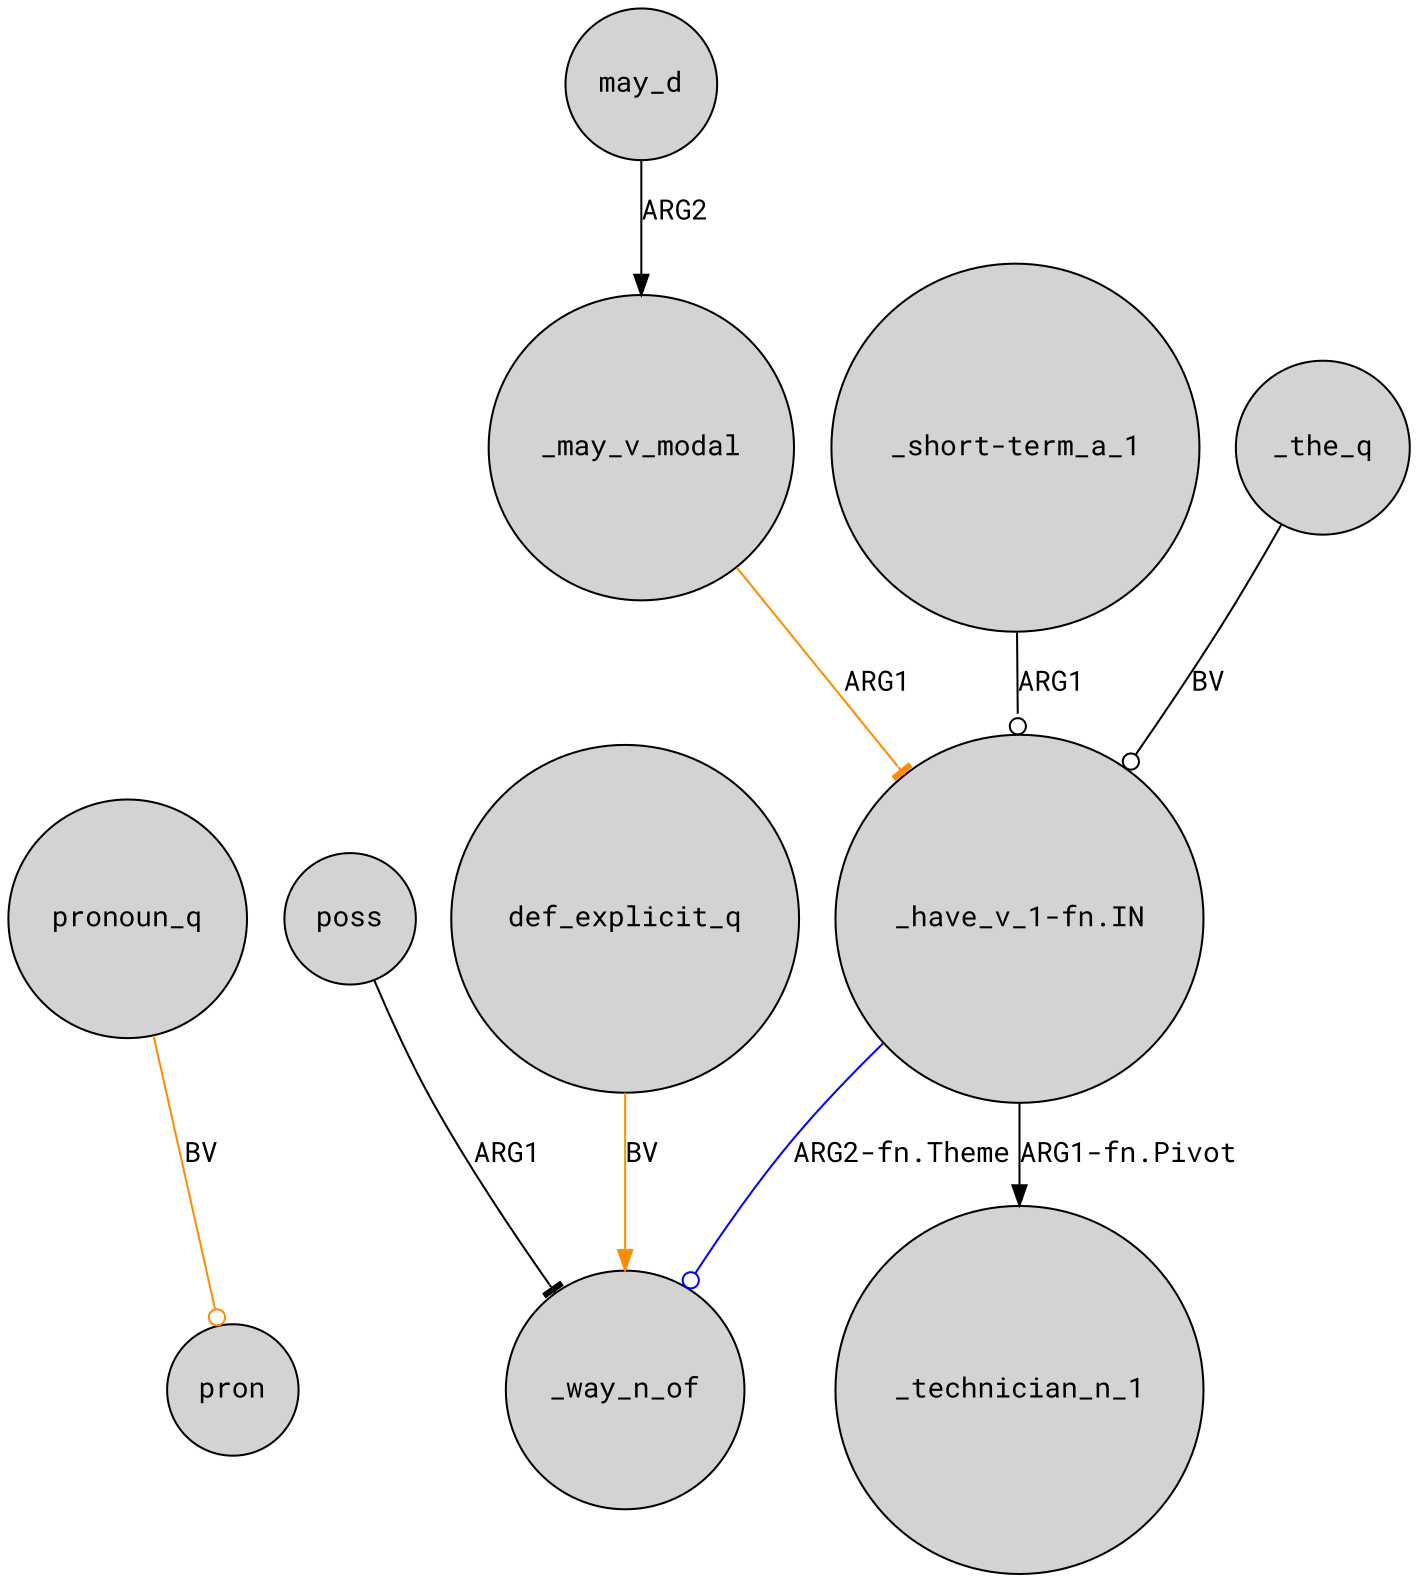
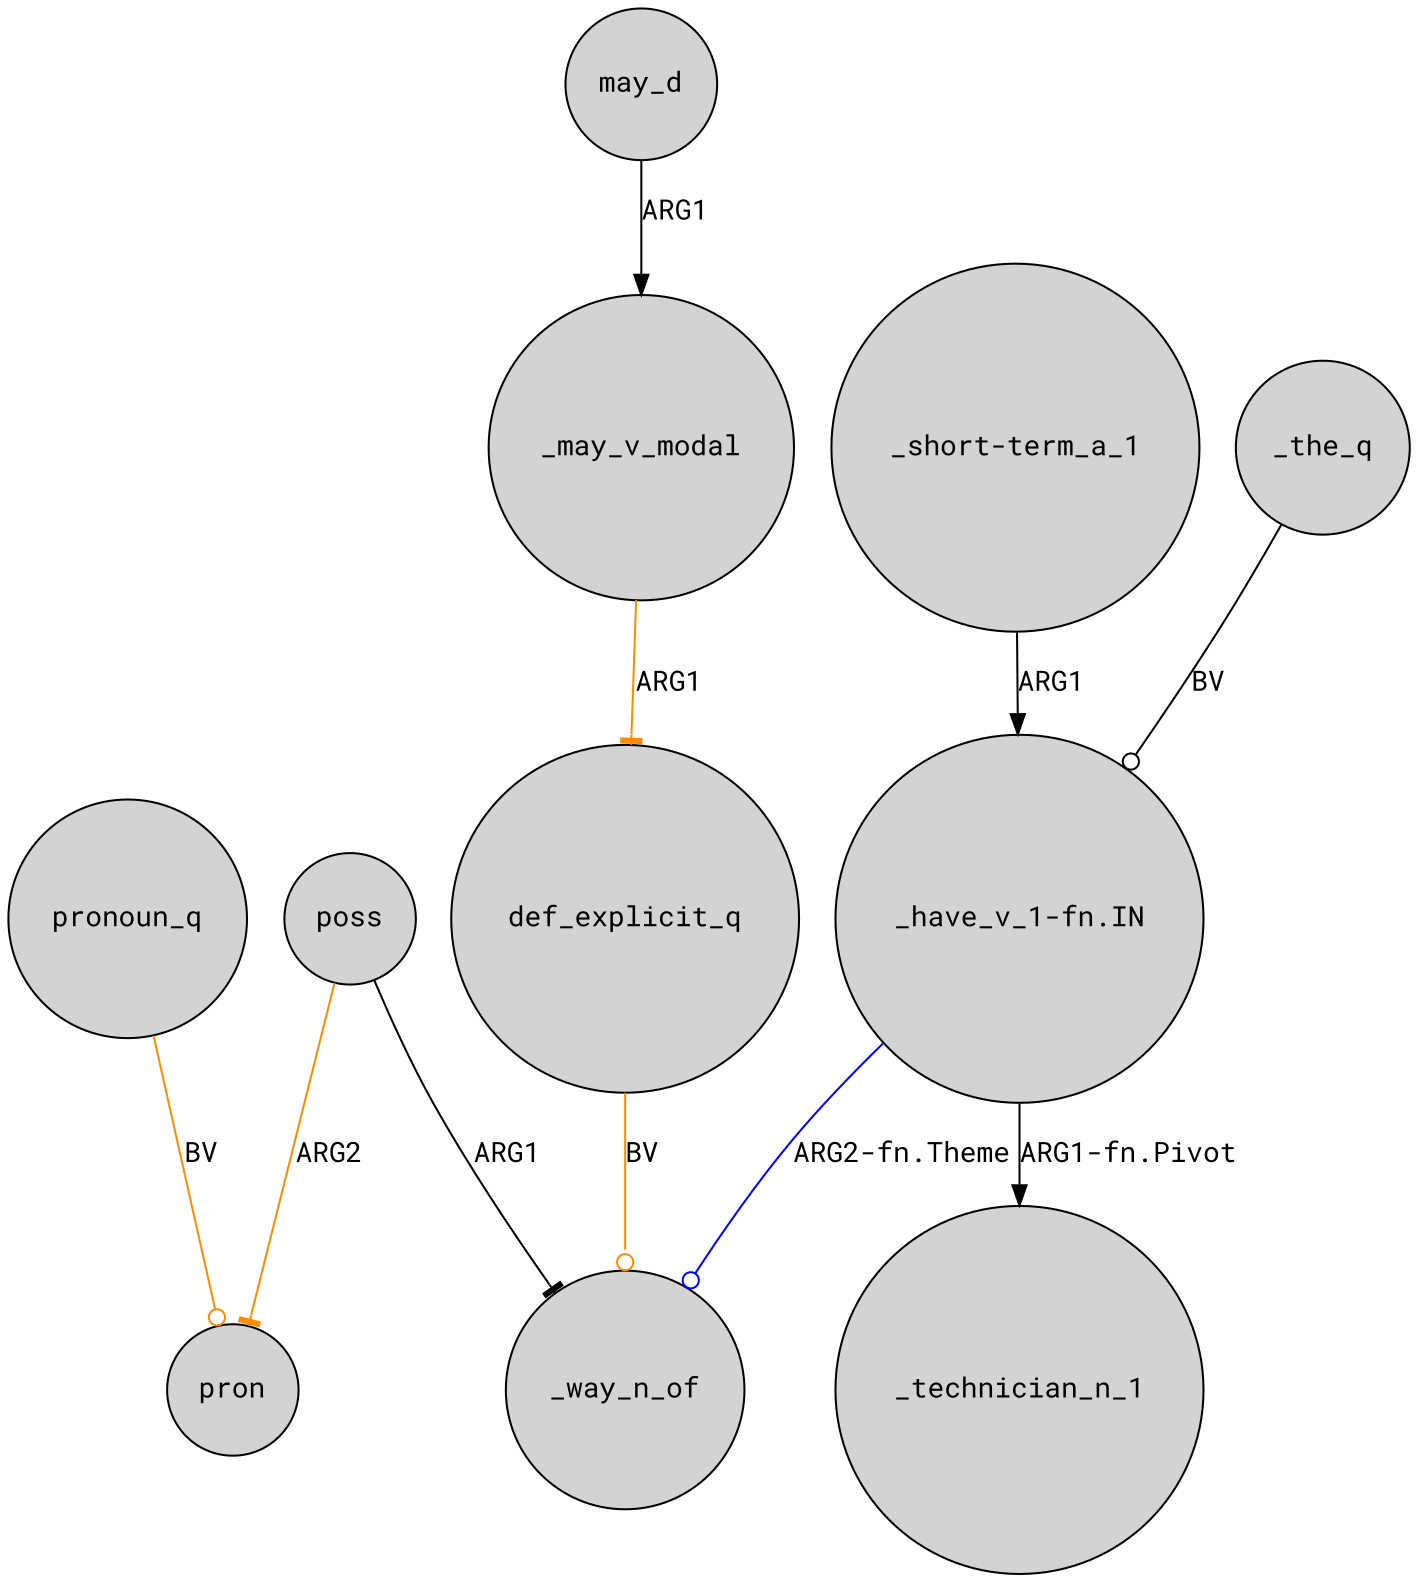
edge "may_d" -> "_may_v_modal": label "ARG2" -> "ARG1"
edge "_may_v_modal" -> "_have_v_1-fn.IN": now "_may_v_modal" -> "def_explicit_q"
edge "_short-term_a_1" -> "_have_v_1-fn.IN": arrowhead odot -> normal
edge "poss" -> "pron": added, label "ARG2"
edge "def_explicit_q" -> "_way_n_of": arrowhead normal -> odot
